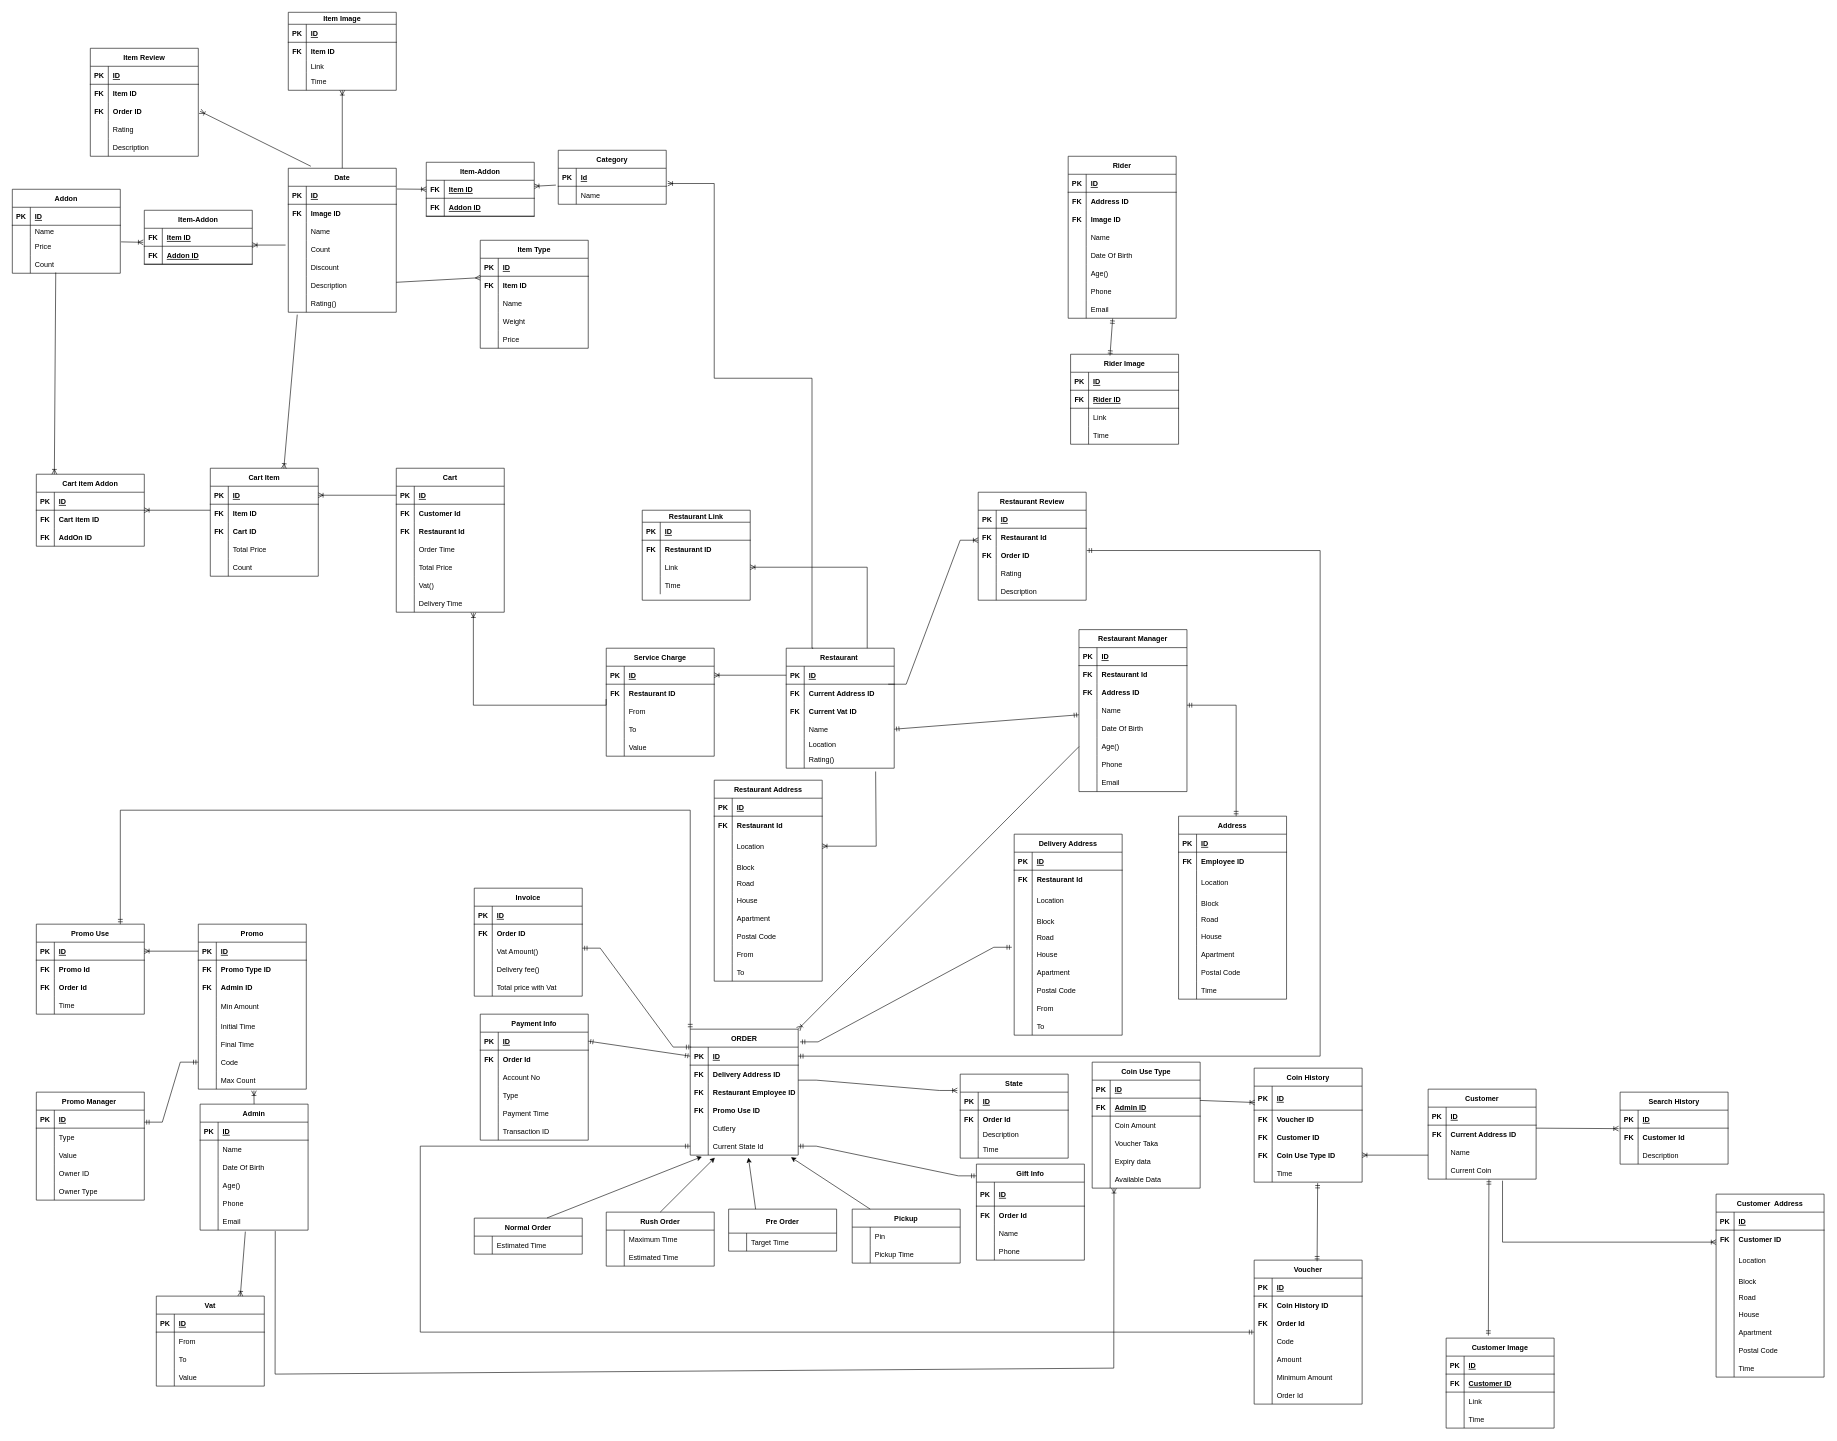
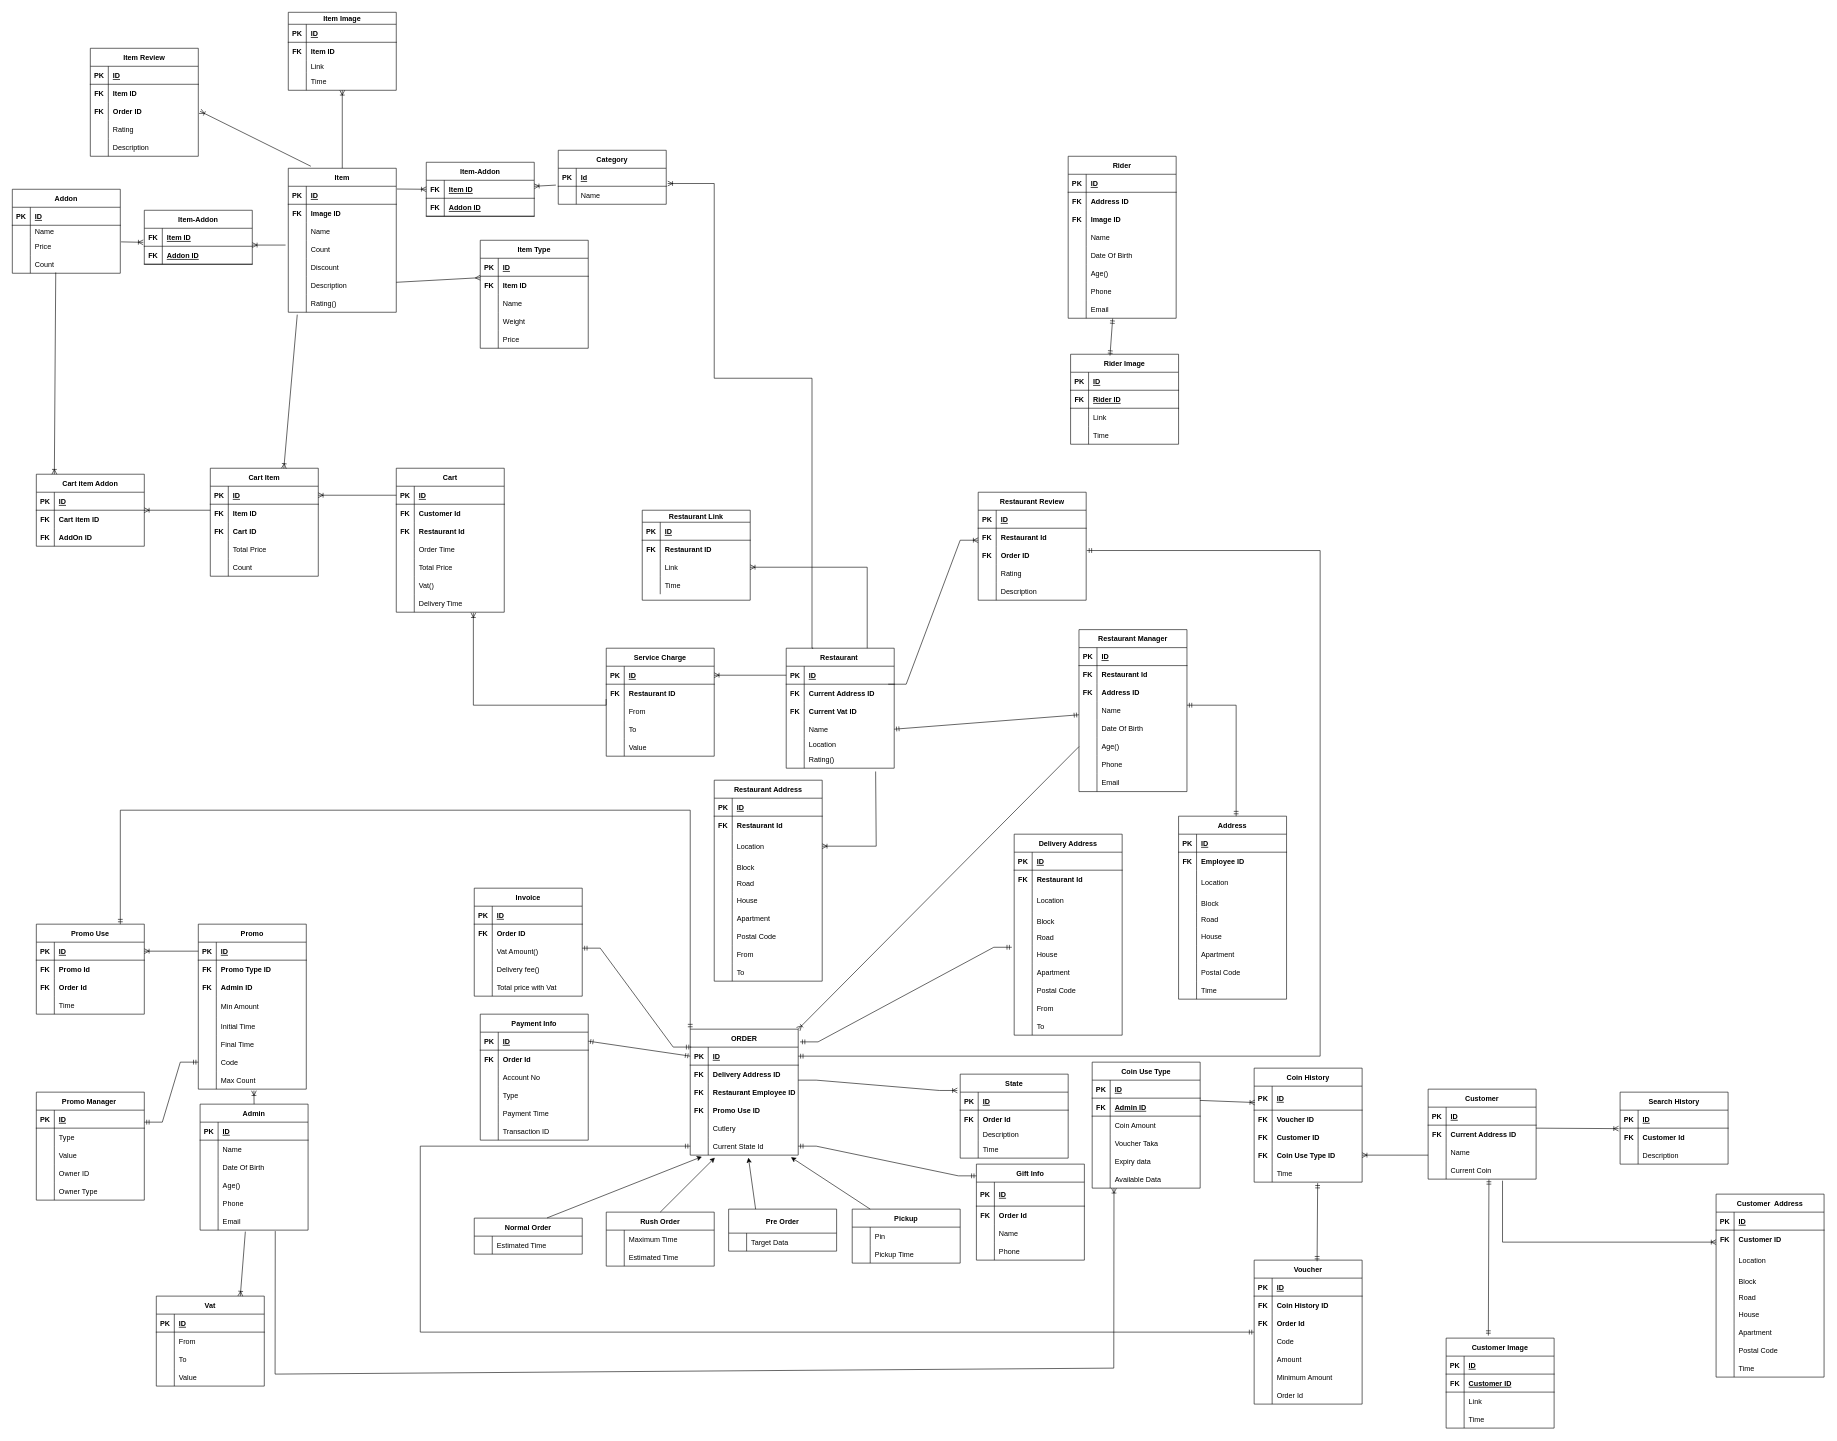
node "Date": label "Date" -> "Item"
node "Target Time": label "Target Time" -> "Target Data"
